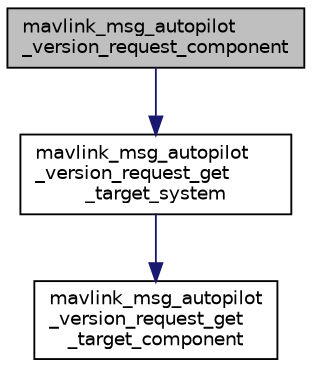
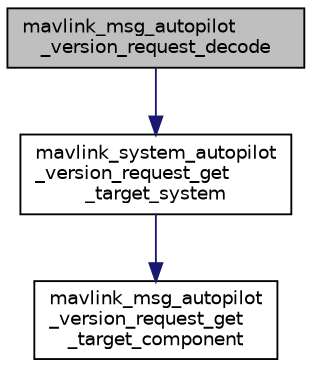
node "mavlink_msg_autopilot _version_request_component": label "mavlink_msg_autopilot _version_request_component" -> "mavlink_msg_autopilot _version_request_decode"
node "mavlink_msg_autopilot _version_request_get _target_system": label "mavlink_msg_autopilot _version_request_get _target_system" -> "mavlink_system_autopilot _version_request_get _target_system"
